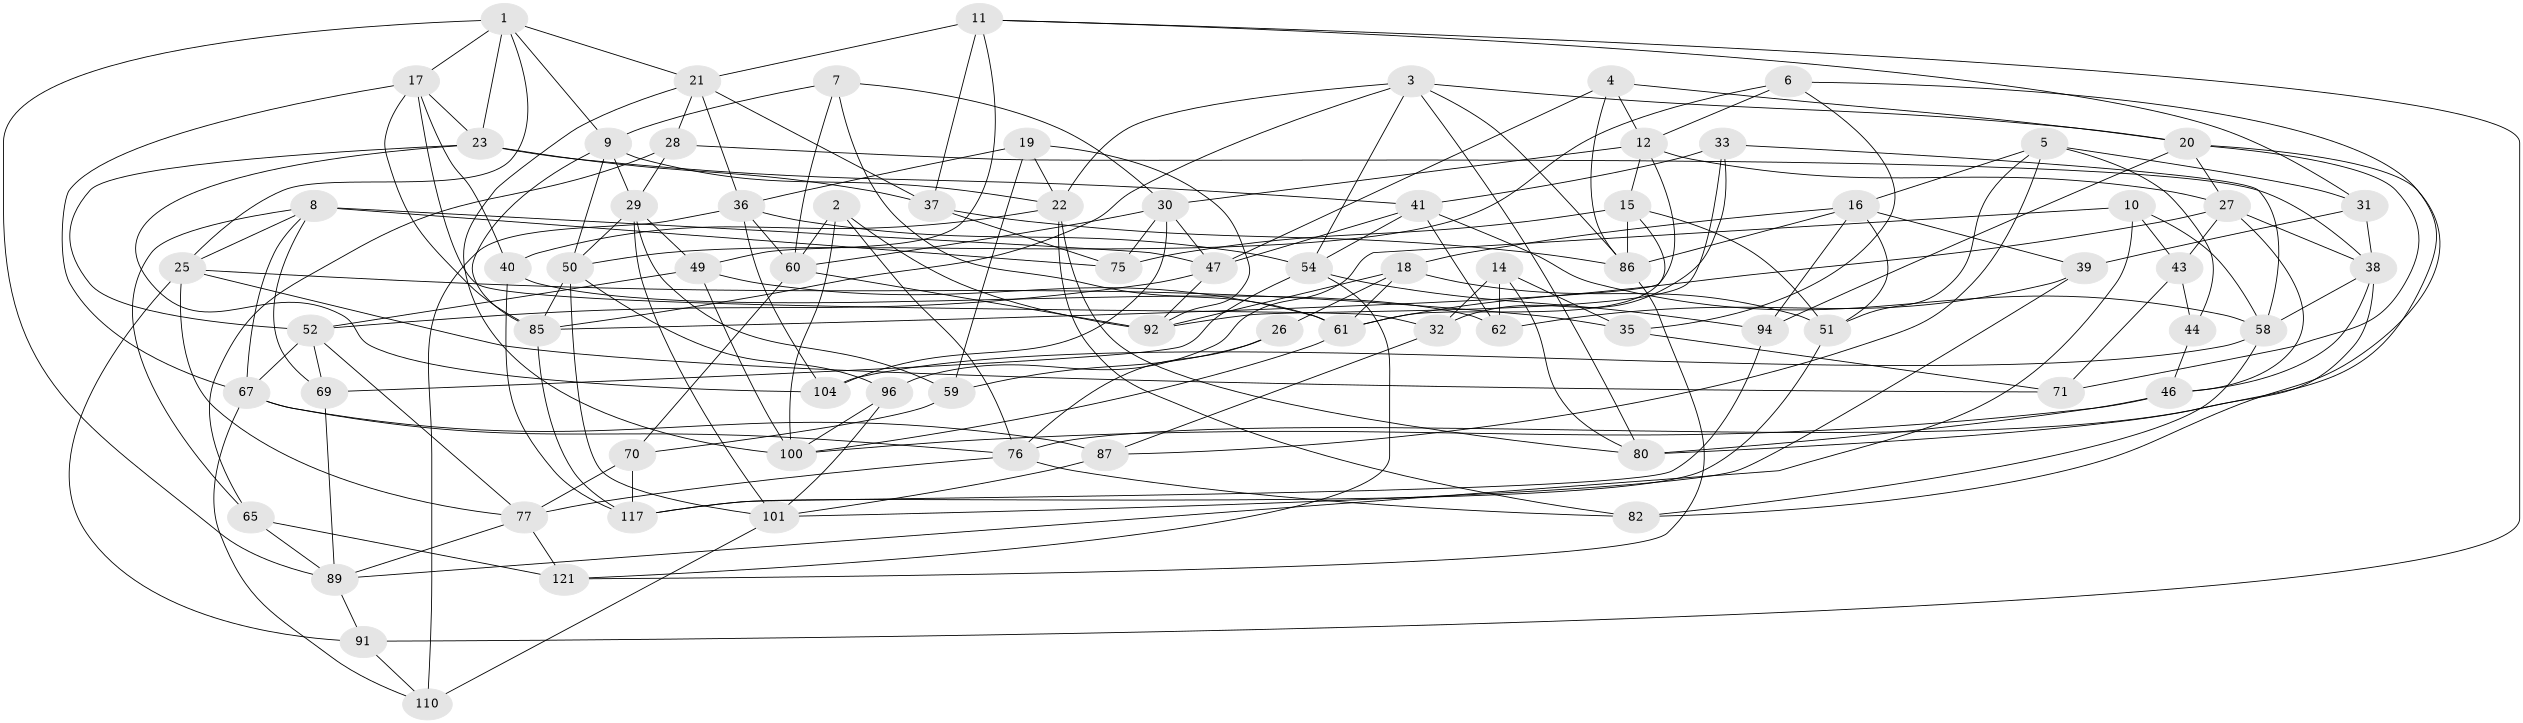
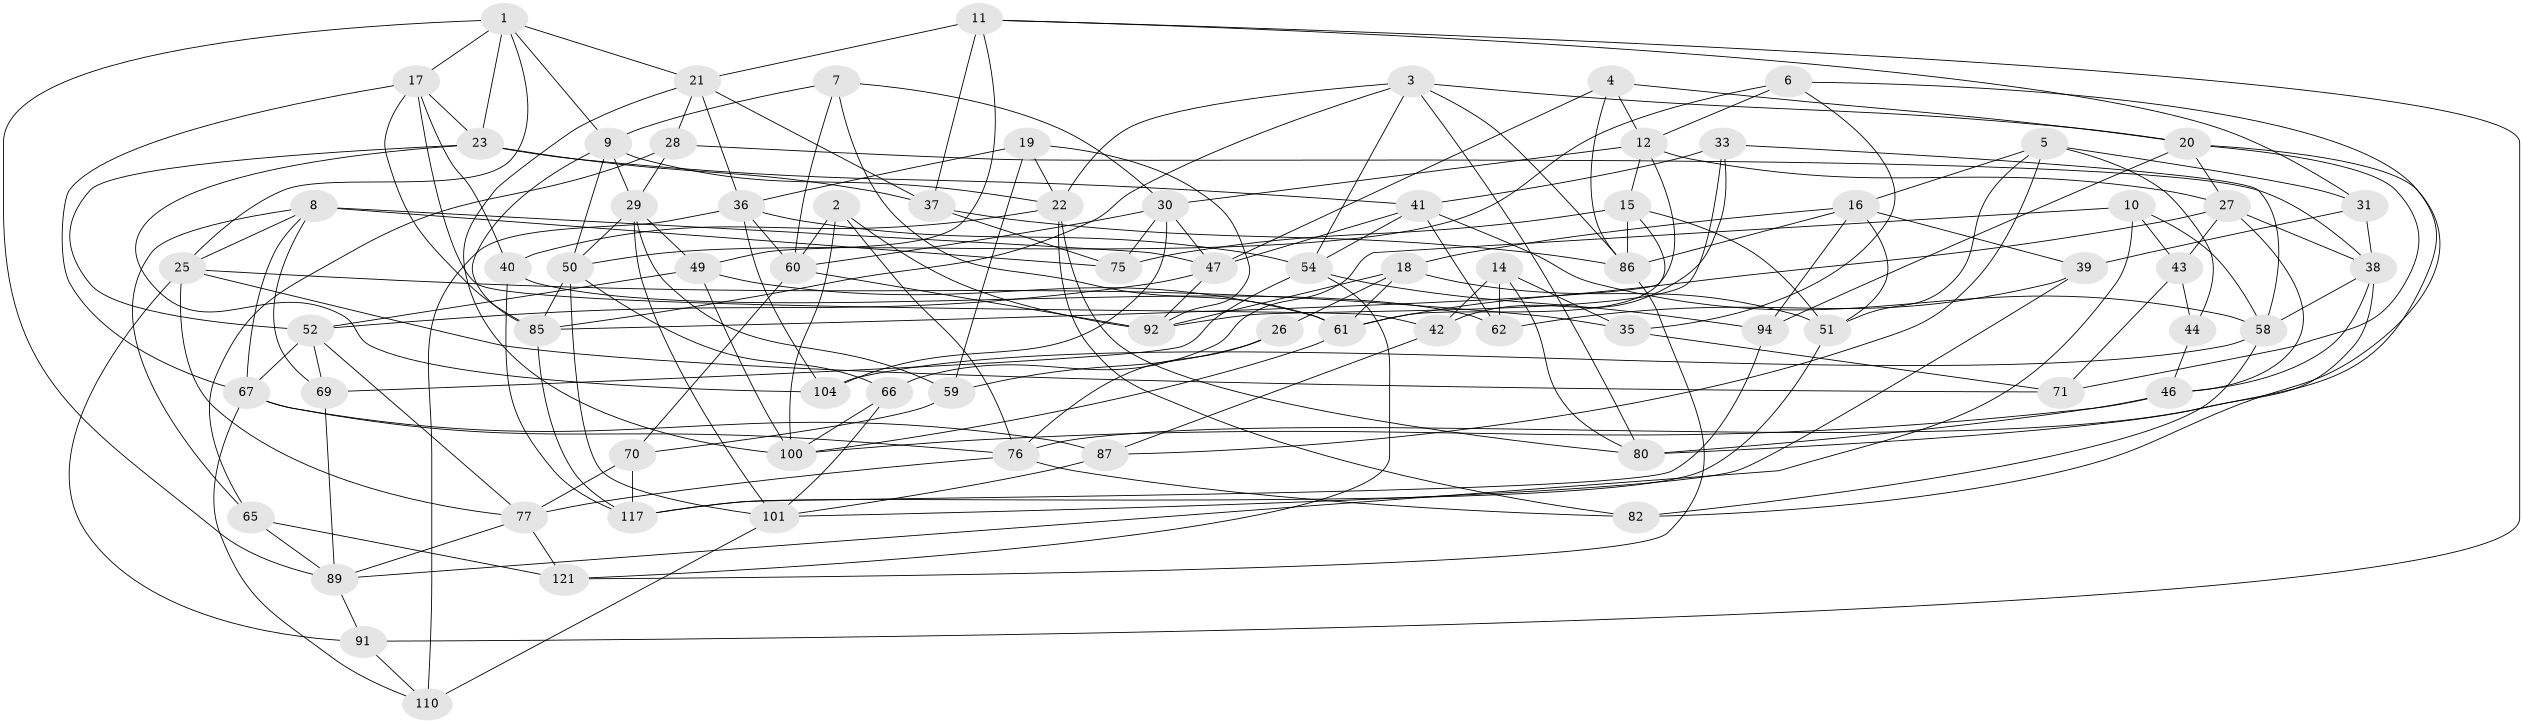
node "32": label "32" -> "42"
node "96": label "96" -> "66"
